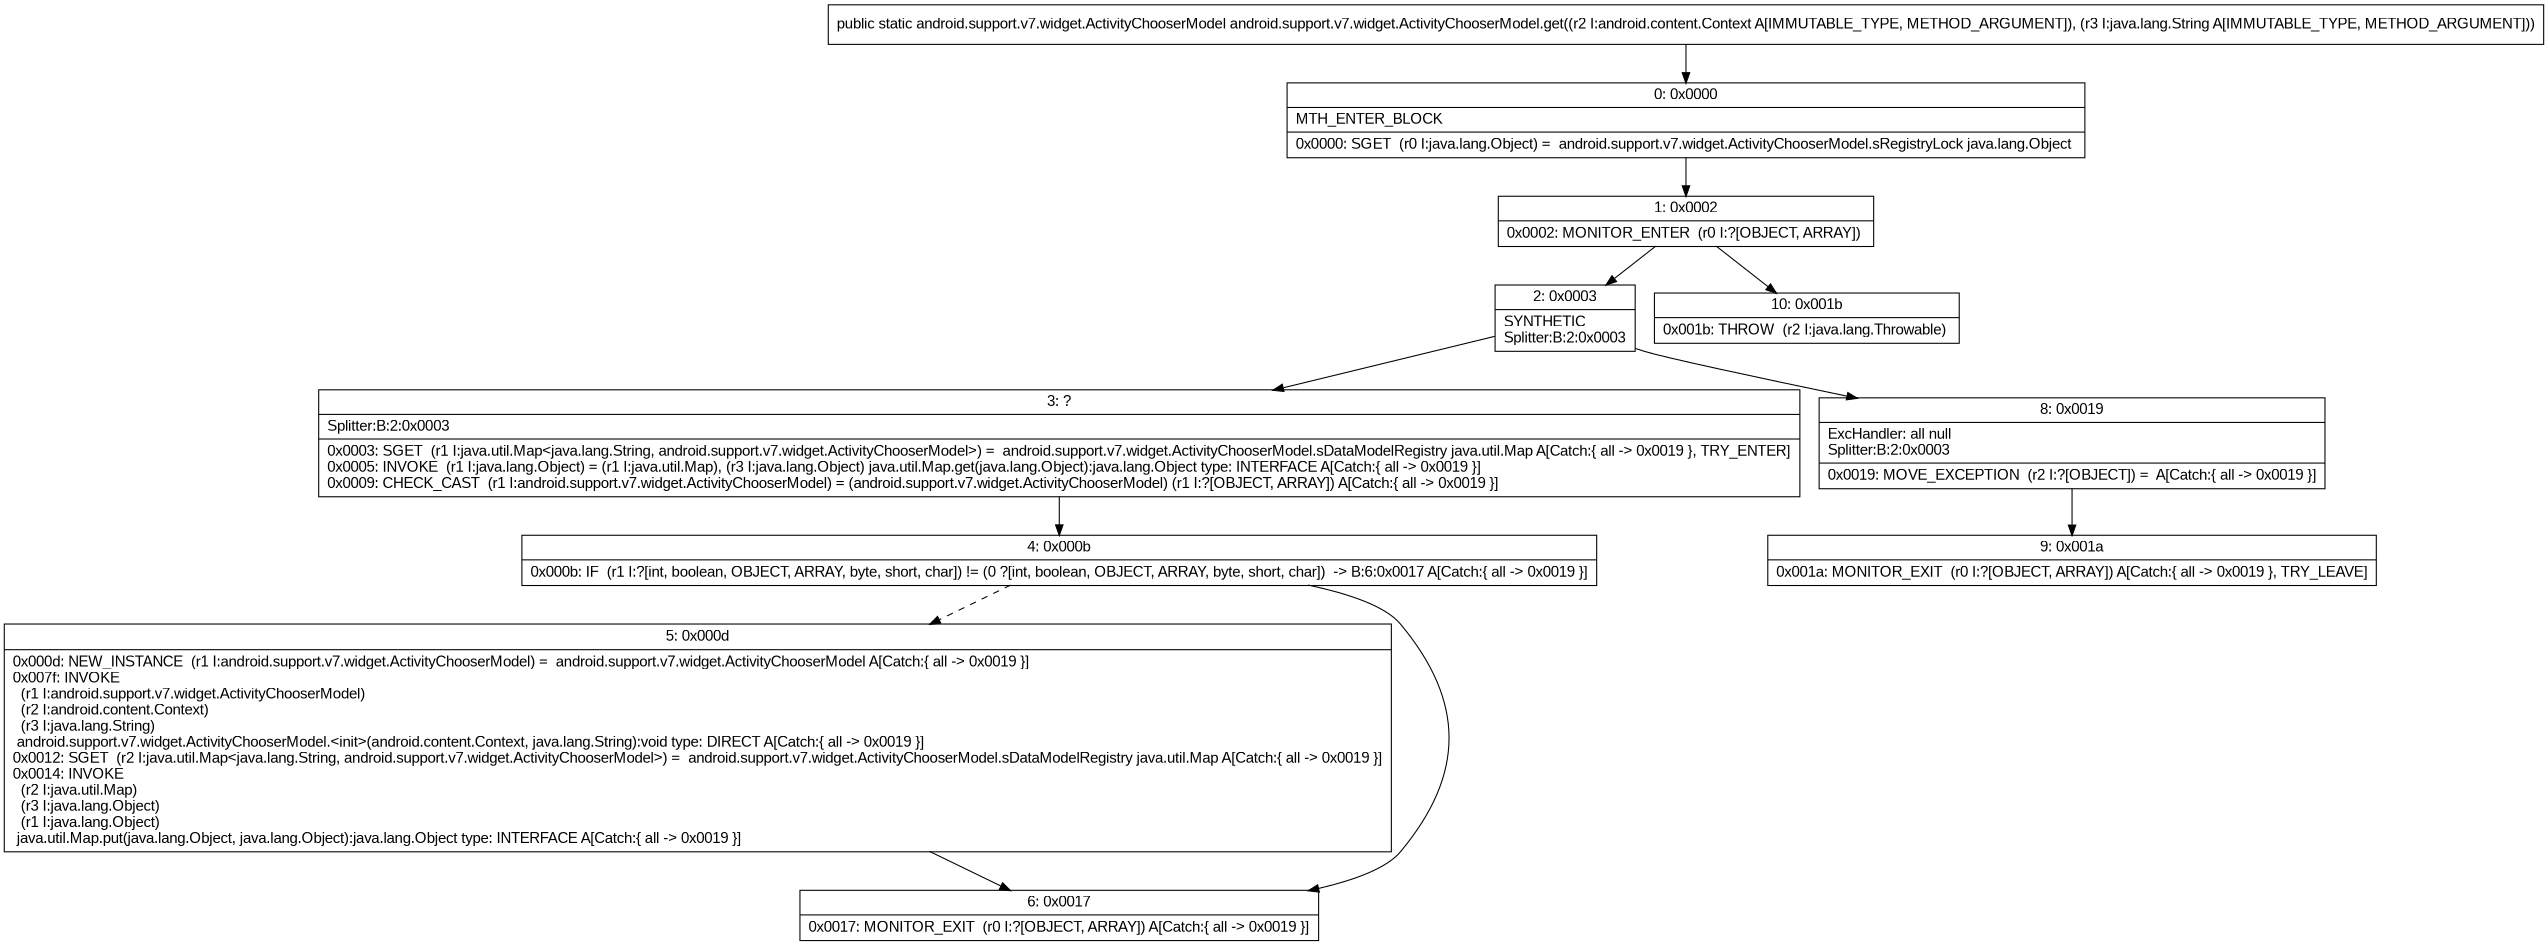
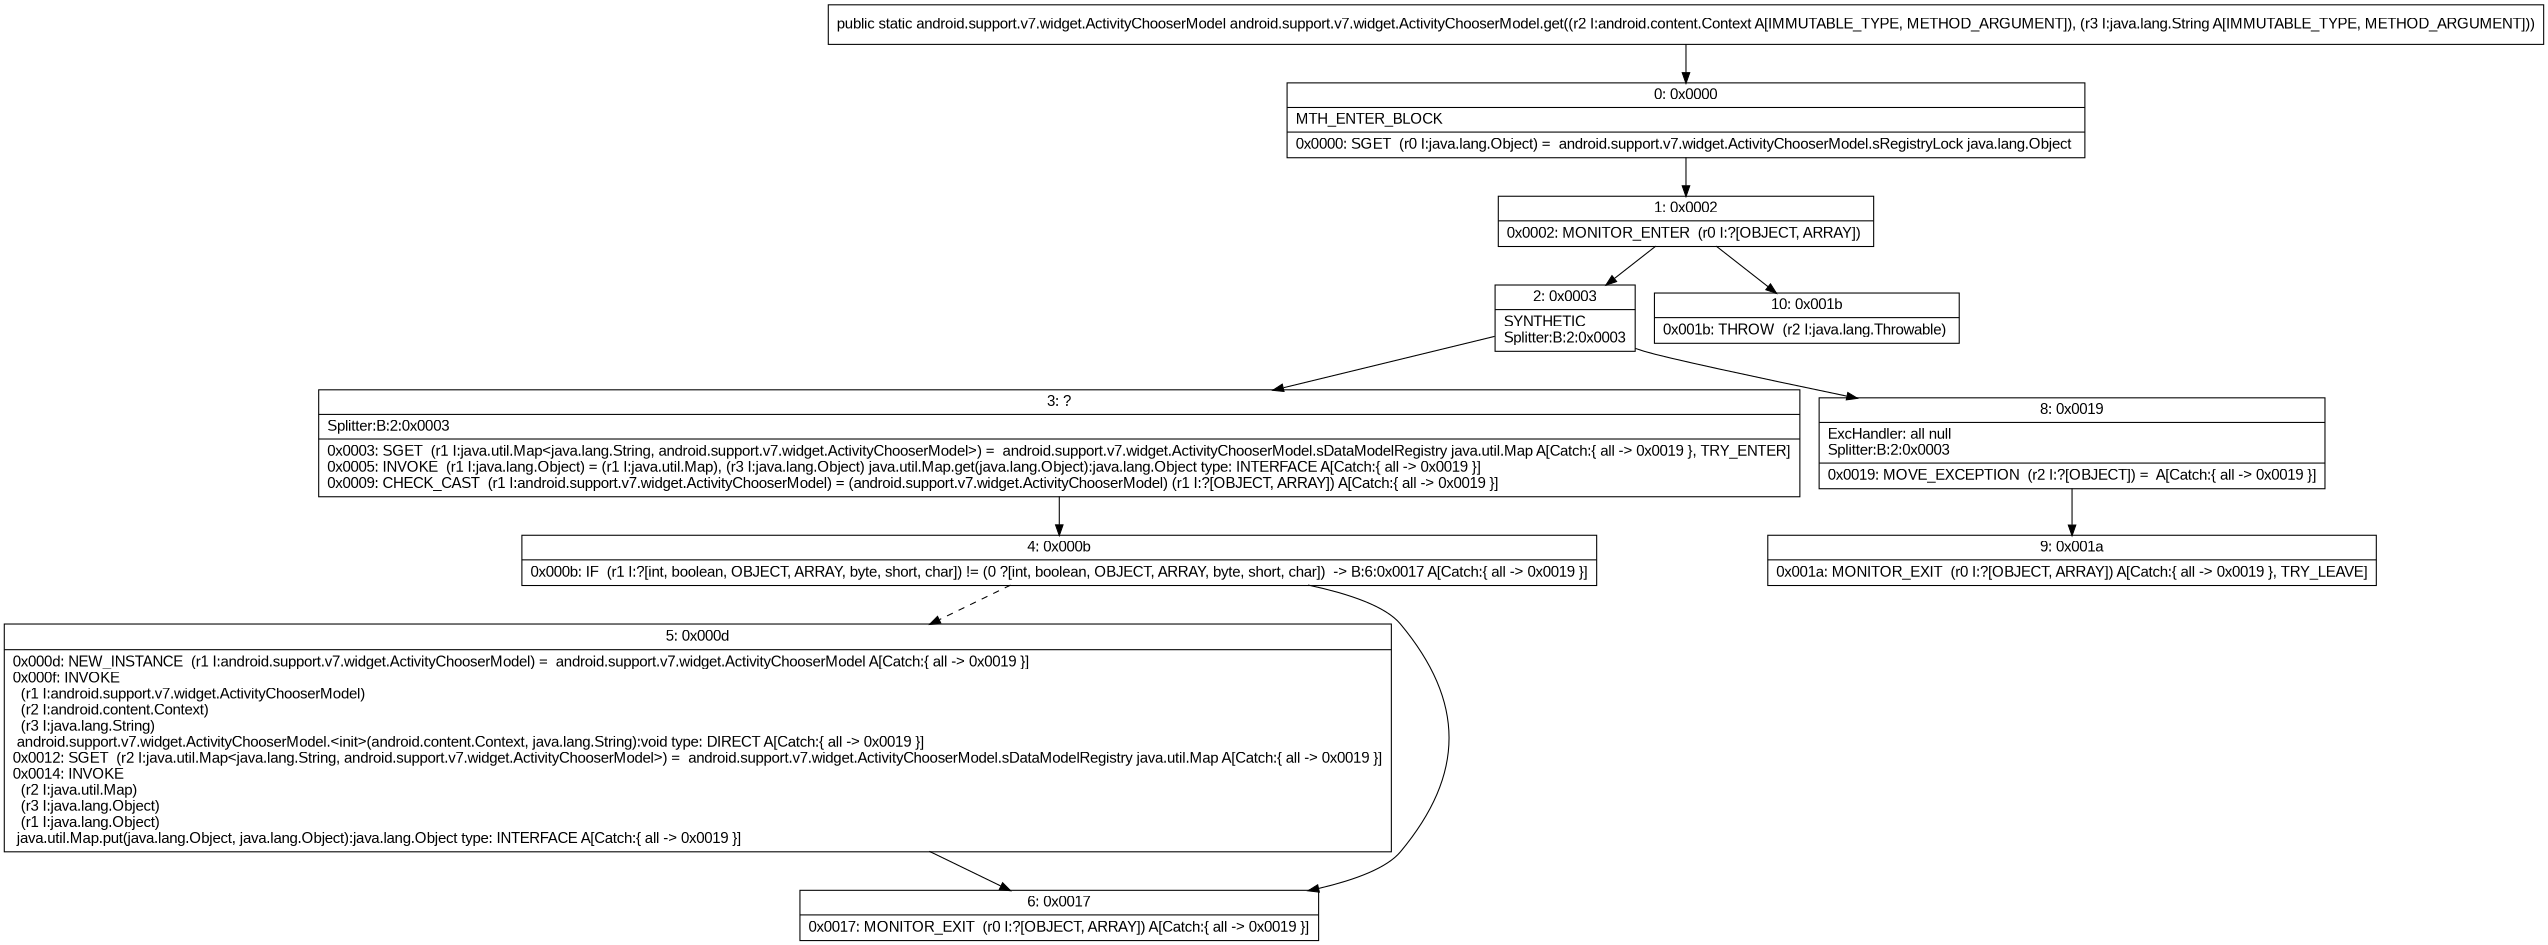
node "5: 0x000d": text "0x007f: INVOKE" -> "0x000f: INVOKE"
